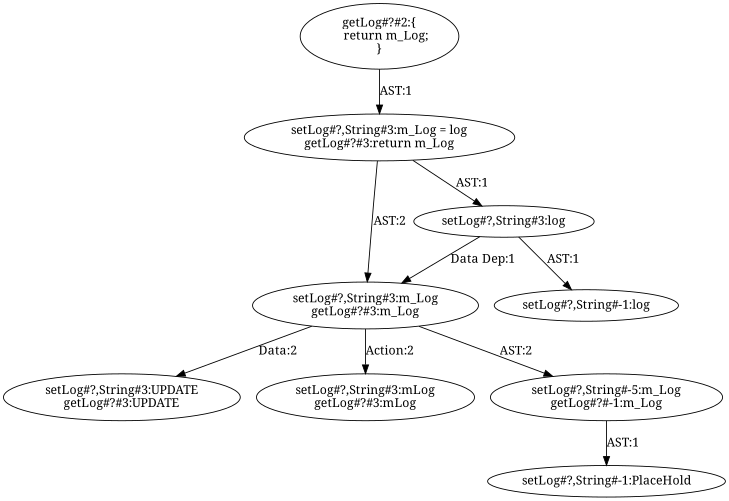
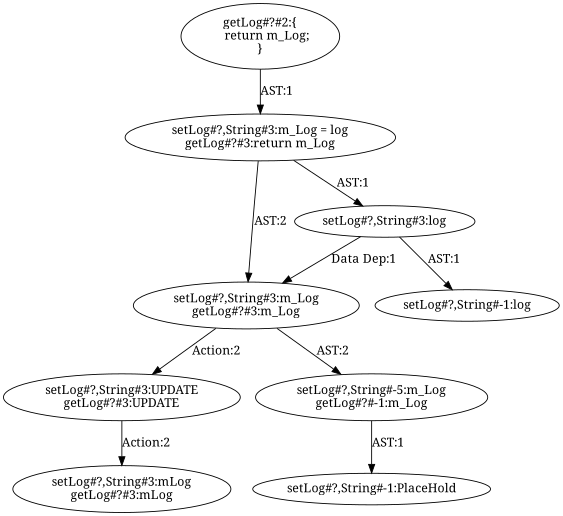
edge "setLog#?,String#3:m_Log getLog#?#3:m_Log" -> "setLog#?,String#3:mLog getLog#?#3:mLog": now "setLog#?,String#3:UPDATE getLog#?#3:UPDATE" -> "setLog#?,String#3:mLog getLog#?#3:mLog"
edge "setLog#?,String#3:m_Log getLog#?#3:m_Log" -> "setLog#?,String#3:UPDATE getLog#?#3:UPDATE": label "Data:2" -> "Action:2"
